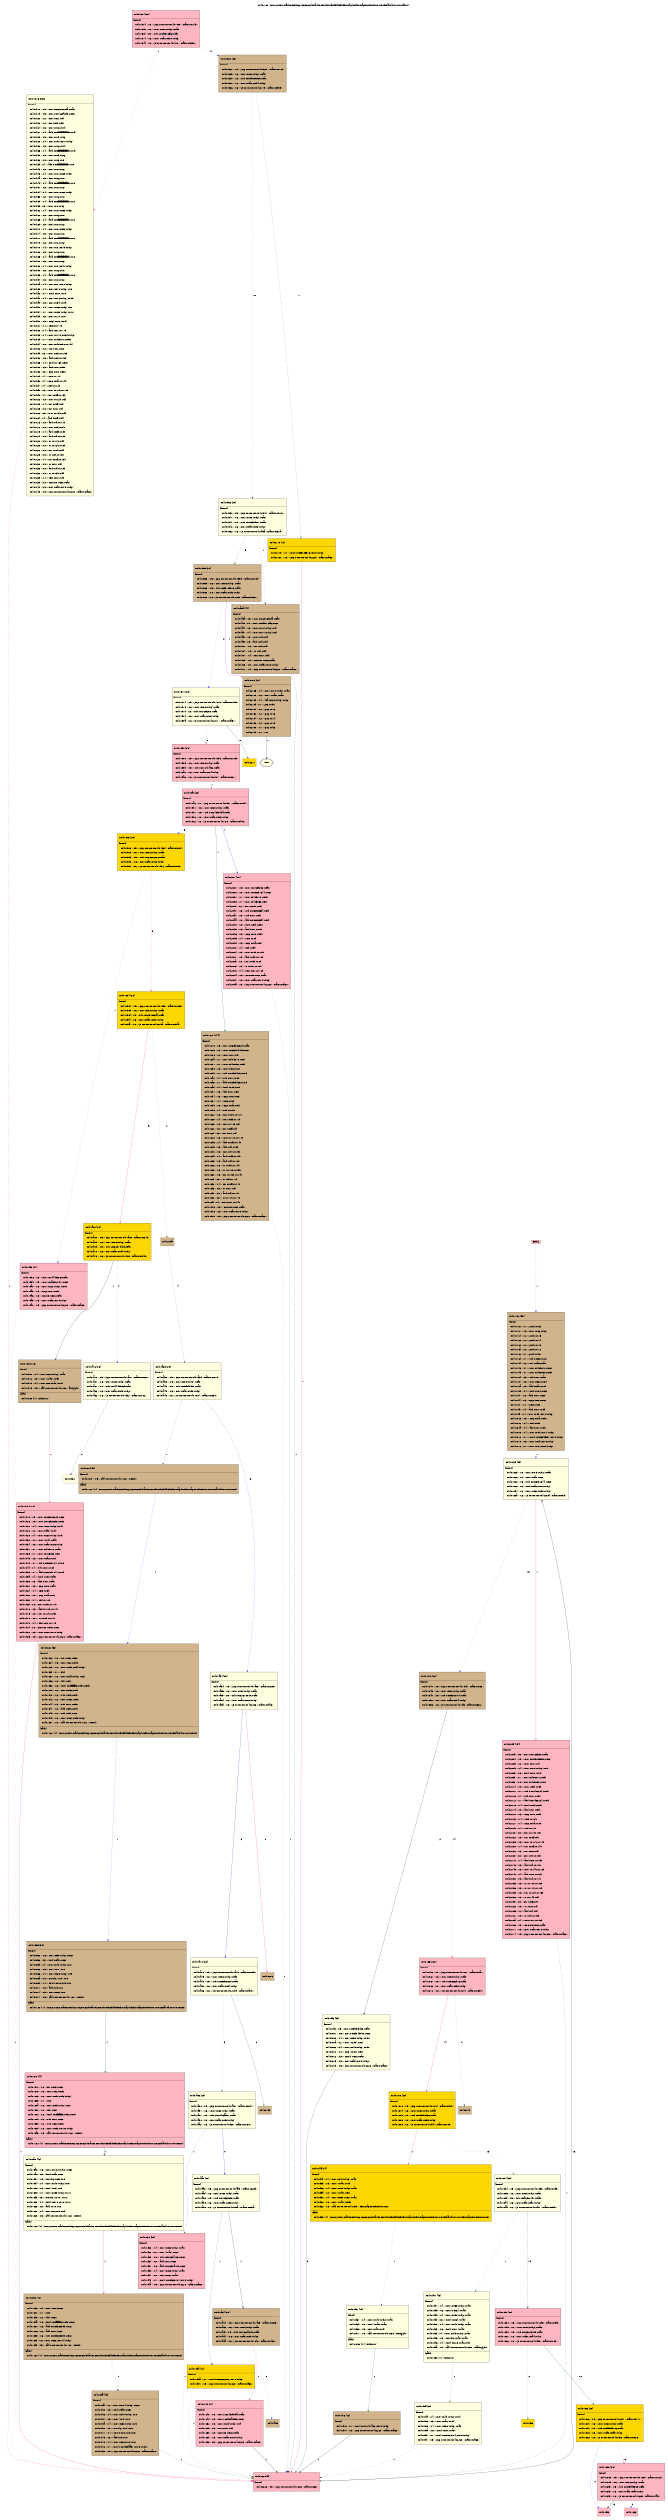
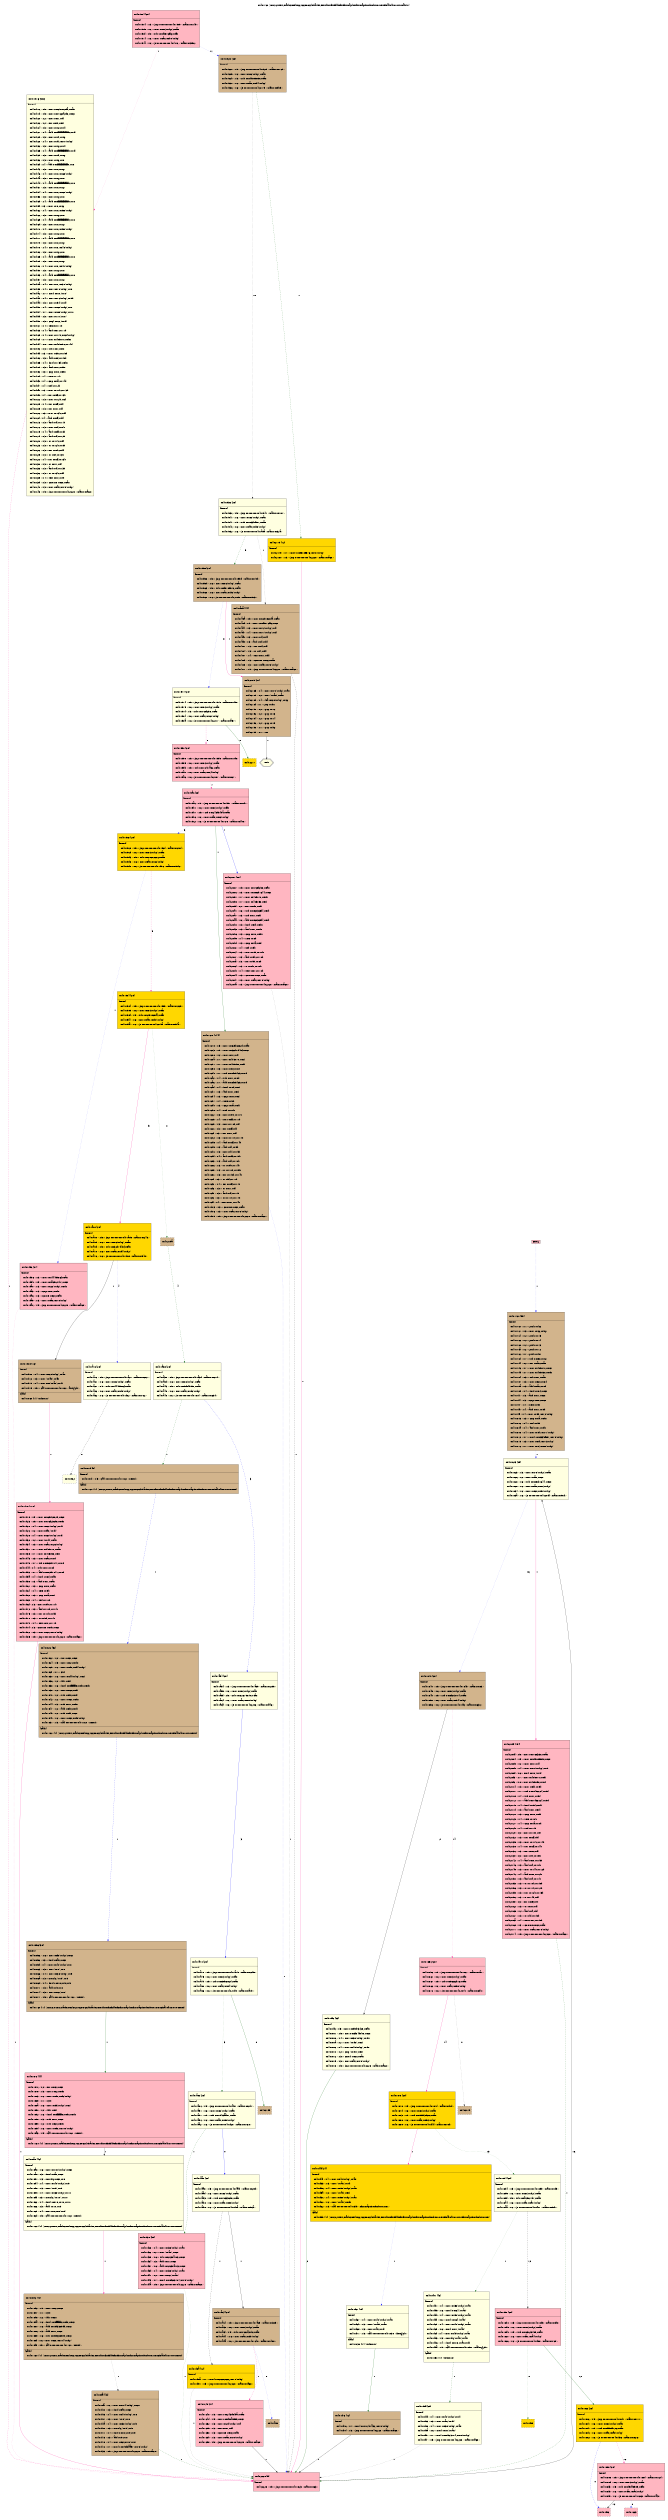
node "0x402206": removed
